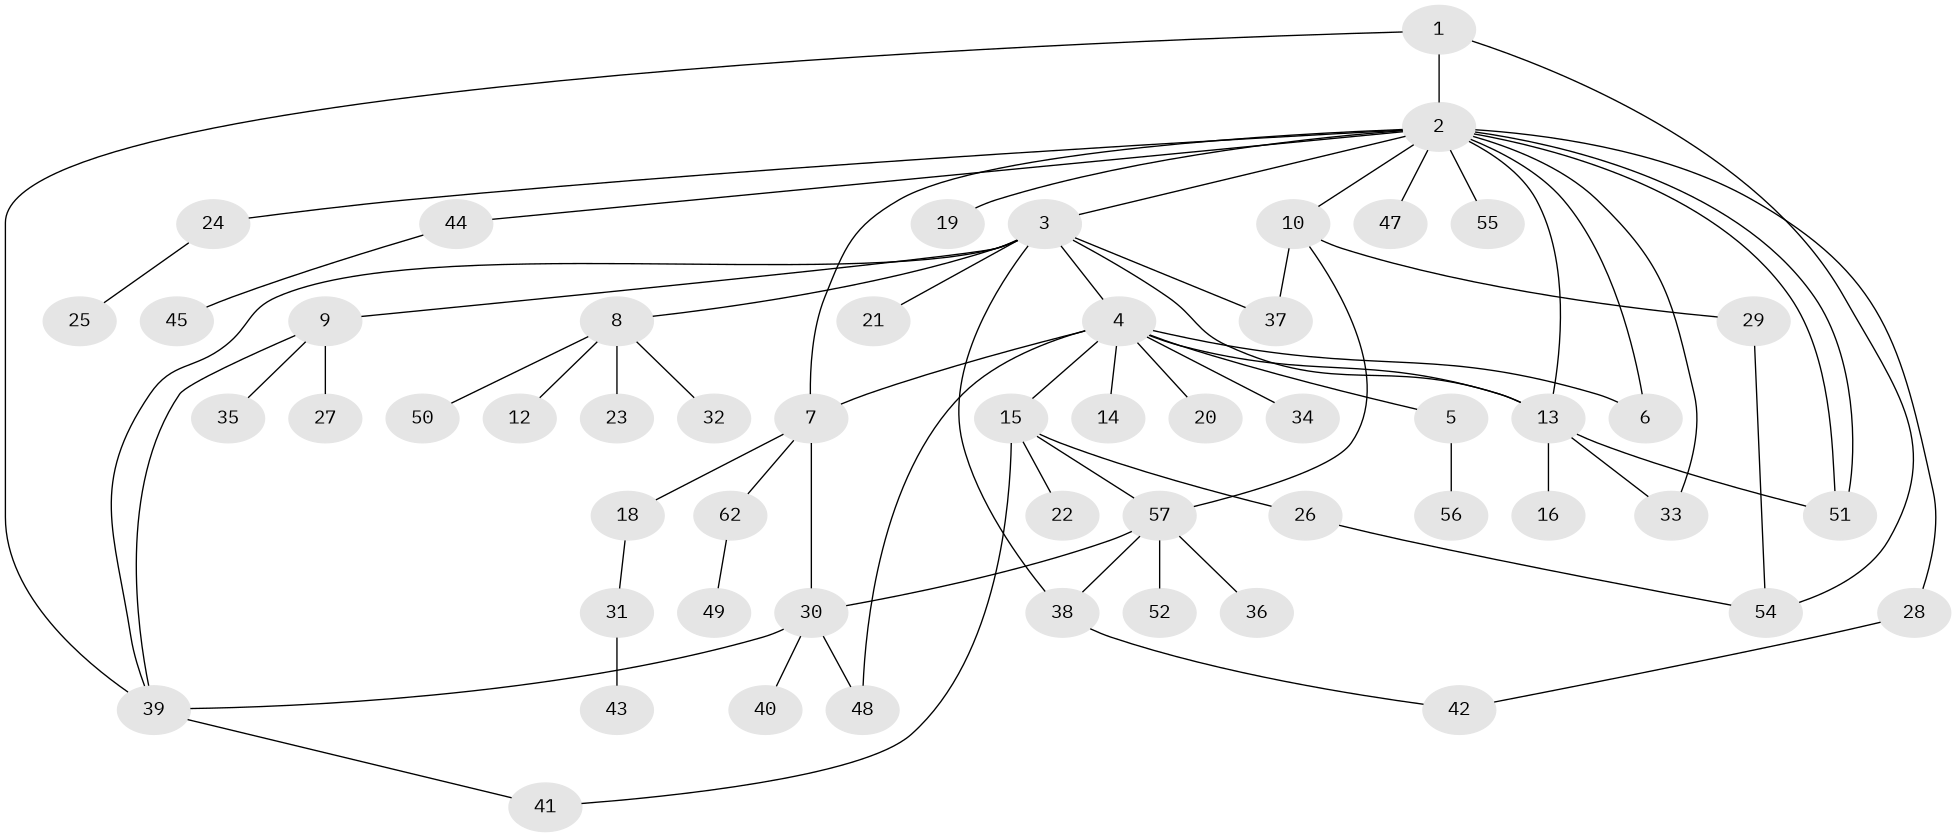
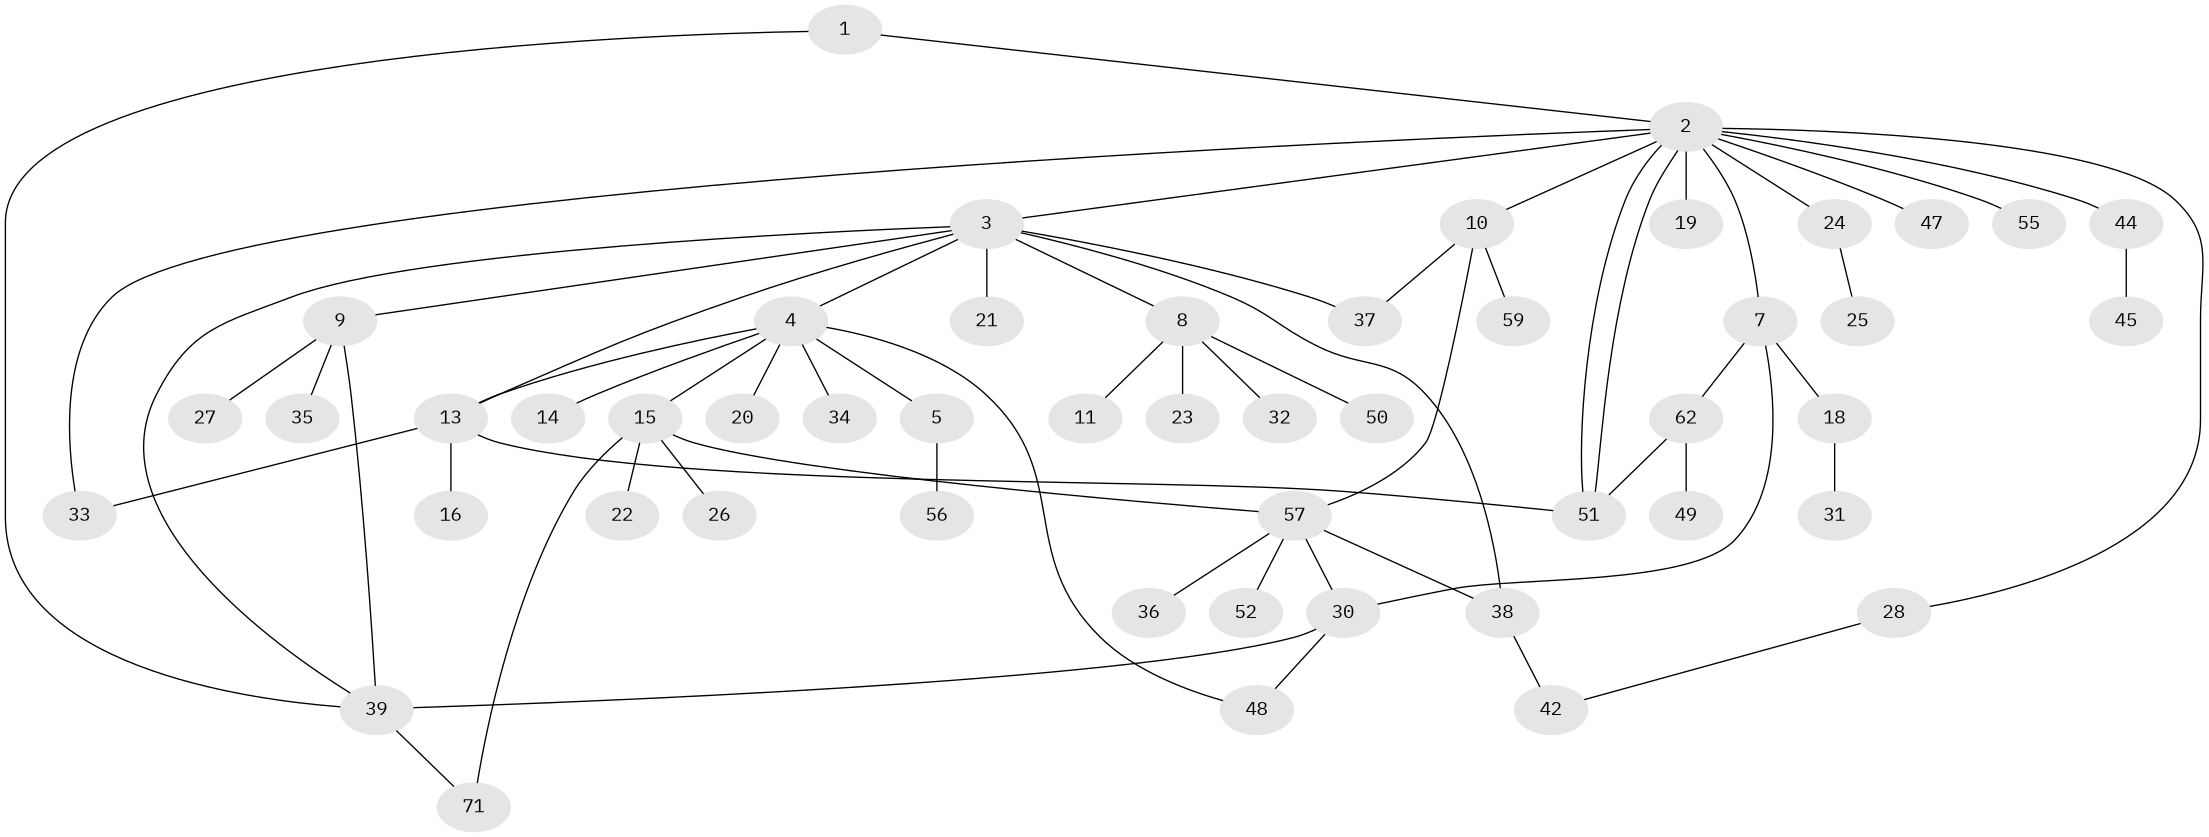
edge "2" -- "13": removed
node "29": label "29" -> "59"
edge "4" -- "7": removed
node "12": label "12" -> "11"
node "6": removed
edge "62" -- "51": added
node "54": removed
node "43": removed
node "40": removed
node "41": label "41" -> "71"
